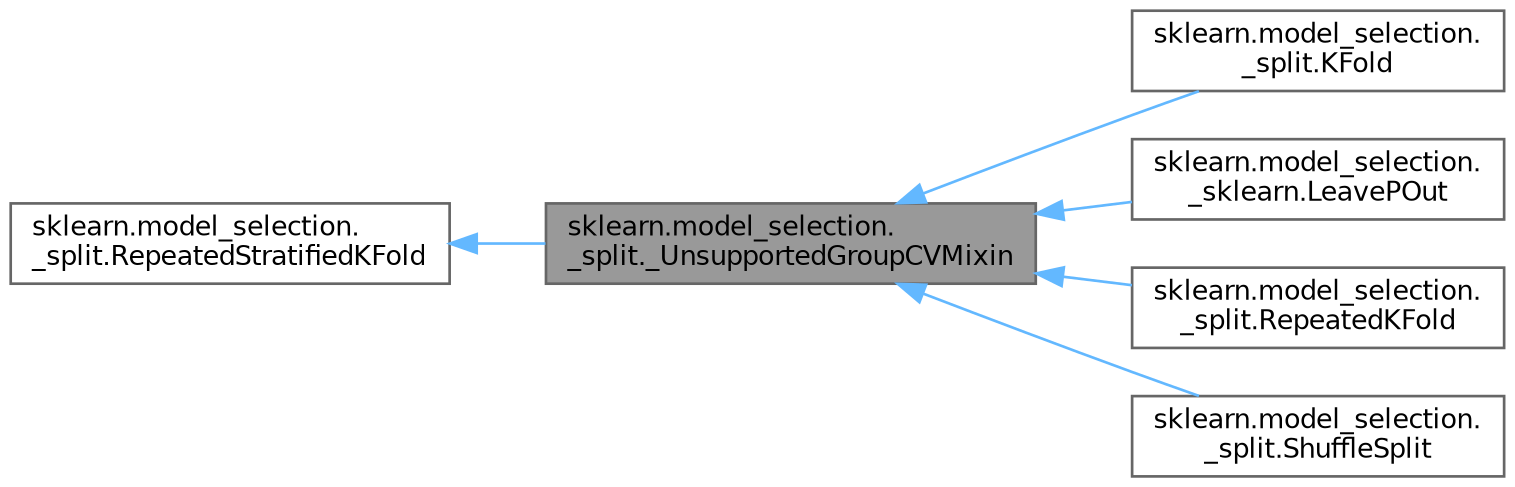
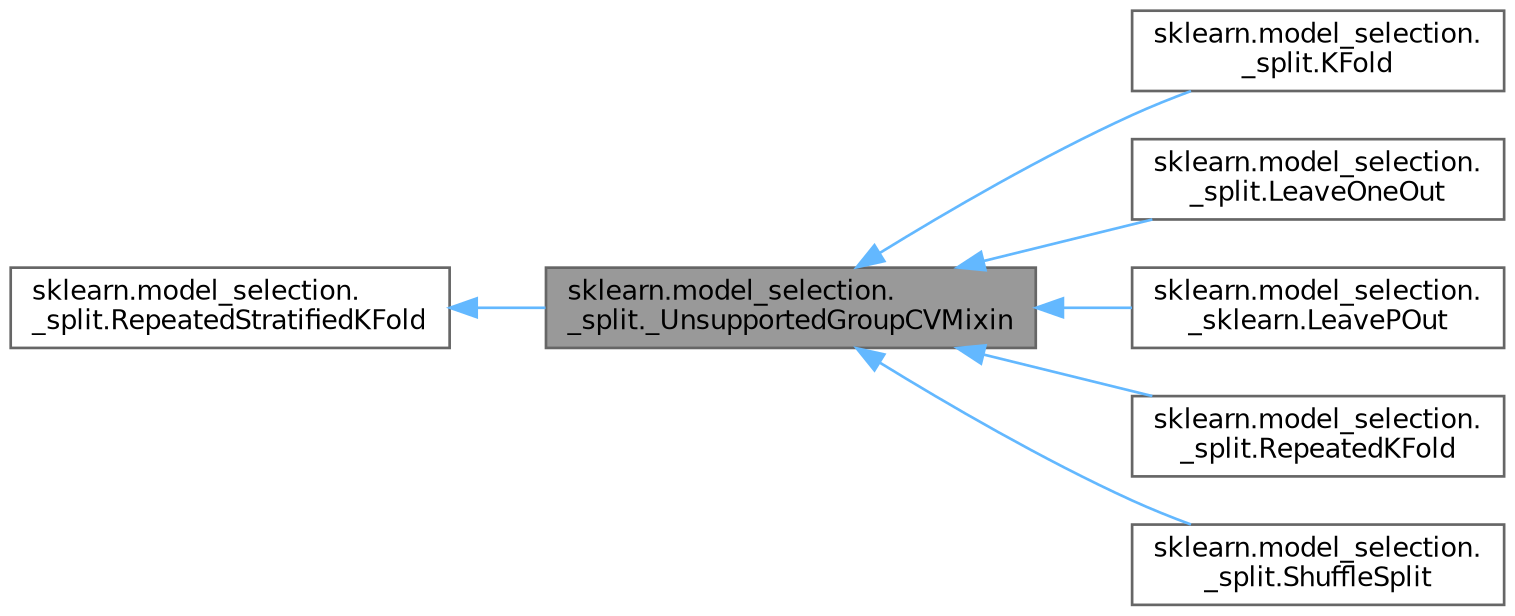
node "sklearn.model_selection. _split.LeaveOneOut": added
